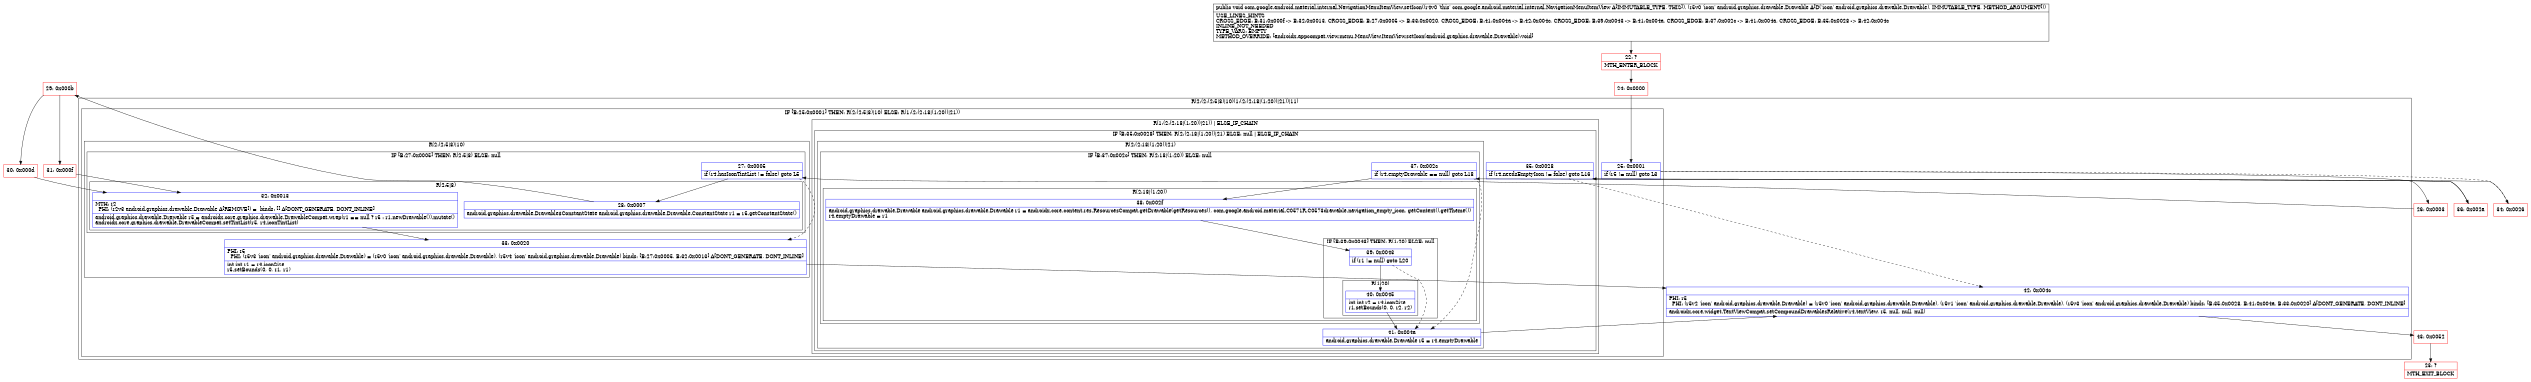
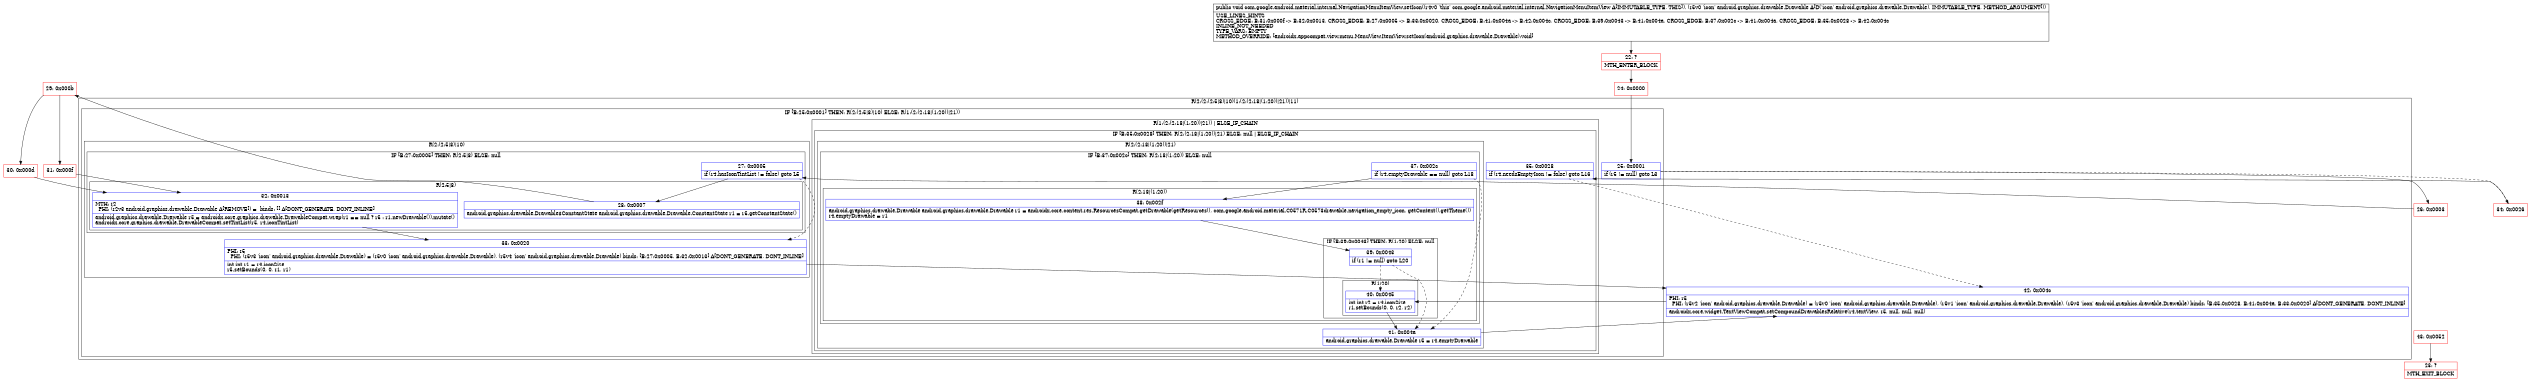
node "36: 0x002a": removed
edge "39: 0x0043" -> "40: 0x0045": style solid -> dashed
edge "42: 0x004c" -> "43: 0x0052": now "42: 0x004c" -> "40: 0x0045"
